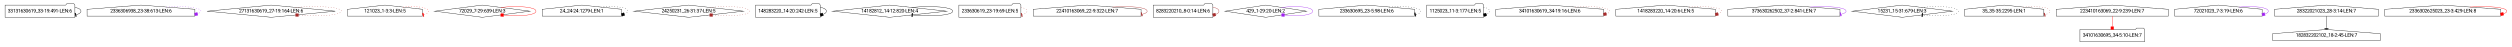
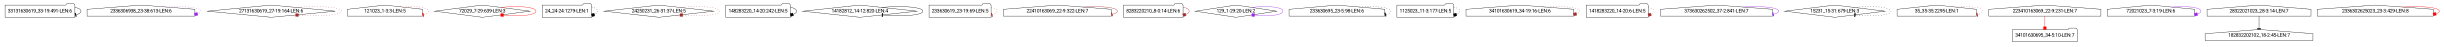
node "24_24-24:1279-LEN:1": shape house -> folder
node "429_1-29:20-LEN:2": label "429_1-29:20-LEN:2" -> "129_1-29:20-LEN:2"
node "1418283220_14-20:6-LEN:5": shape house -> folder
node "223410163069_22-9:239-LEN:7": label "223410163069_22-9:239-LEN:7" -> "223410163069_22-9:231-LEN:7"
